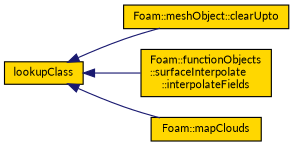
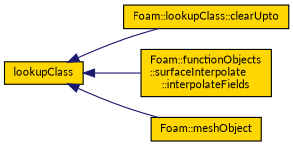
node "Foam::meshObject::clearUpto": label "Foam::meshObject::clearUpto" -> "Foam::lookupClass::clearUpto"
node "Foam::mapClouds": label "Foam::mapClouds" -> "Foam::meshObject"
